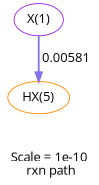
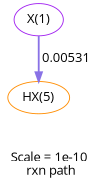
edge "X(1)" -> "HX(5)": label " 0.00581" -> " 0.00531"
